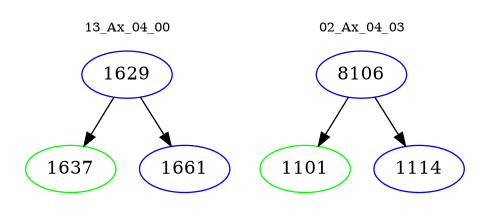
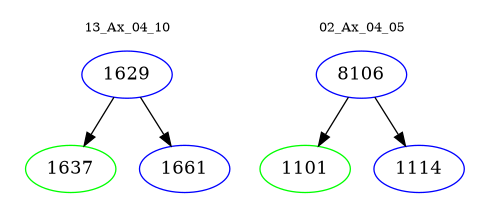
cluster "13_Ax_04_00": label "13_Ax_04_00" -> "13_Ax_04_10"
cluster "02_Ax_04_03": label "02_Ax_04_03" -> "02_Ax_04_05"
